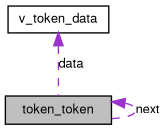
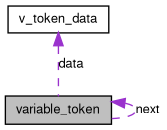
node "token_token": label "token_token" -> "variable_token"
